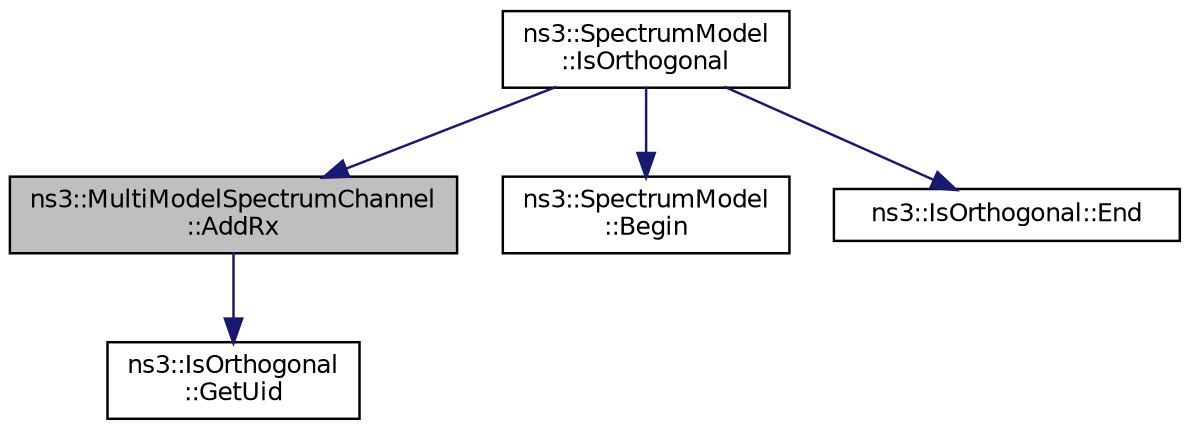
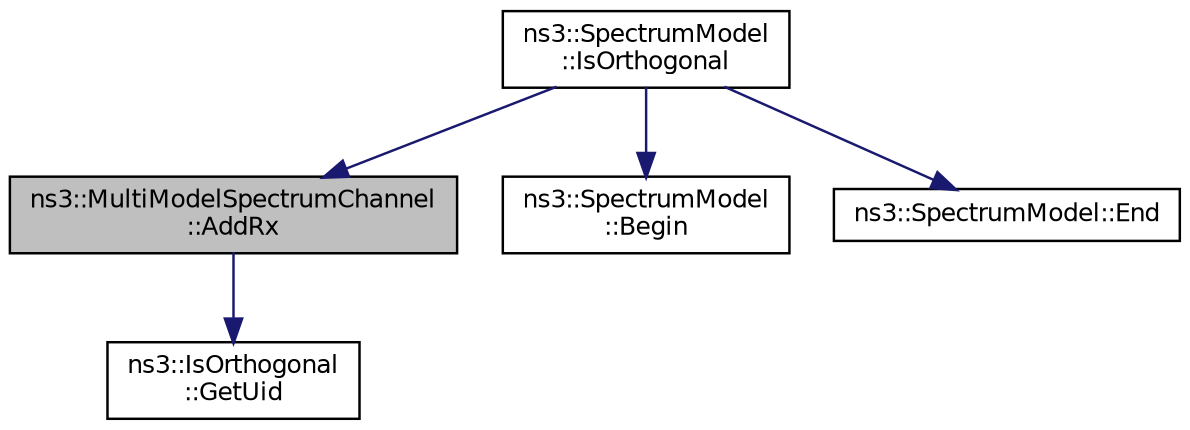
node "ns3::IsOrthogonal::End": label "ns3::IsOrthogonal::End" -> "ns3::SpectrumModel::End"
